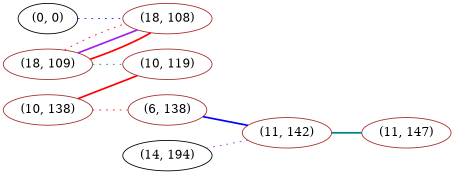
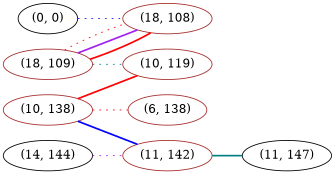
edge "(6, 138)" -- "(11, 142)": now "(10, 138)" -- "(11, 142)"
node "(11, 147)": color brown -> black
node "(14, 194)": label "(14, 194)" -> "(14, 144)"
